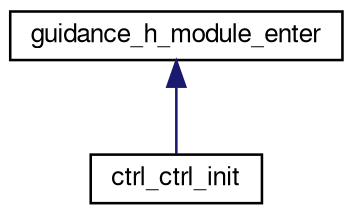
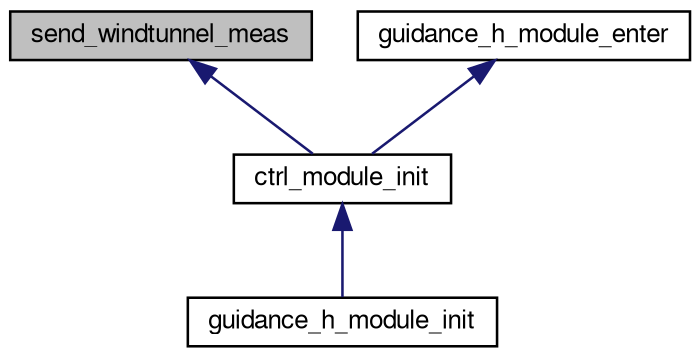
node "send_windtunnel_meas": added
node "ctrl_ctrl_init": label "ctrl_ctrl_init" -> "ctrl_module_init"
node "guidance_h_module_init": added
